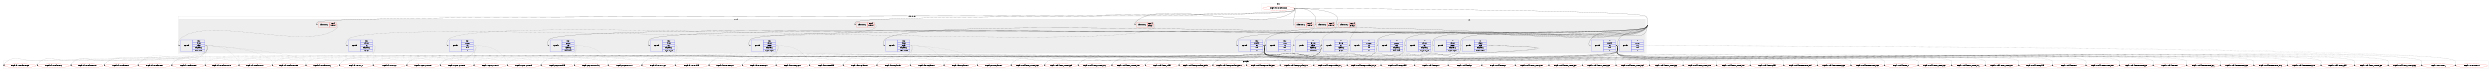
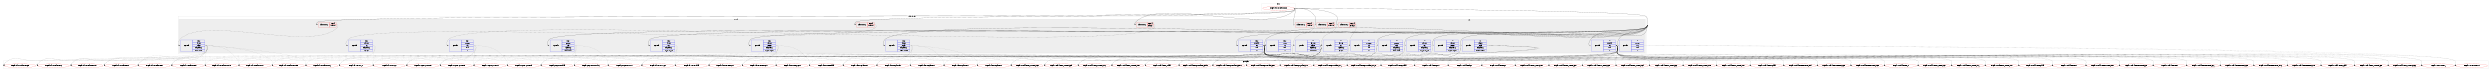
node "portage://dev-libs/openssl-3.1.5-r2": label "portage://dev-libs/openssl-3.1.5-r2" -> "portage://dev-run/openssl-3.1.5-r2"
node "portage://arch-dns/c-ares-1.32.1": label "portage://arch-dns/c-ares-1.32.1" -> "portage://net-dns/c-ares-1.32.1"
node "portage://sys-devel/gcc-12.4.1_p20240711": label "portage://sys-devel/gcc-12.4.1_p20240711" -> "portage://sys-pre/gcc-12.4.1_p20240711"
